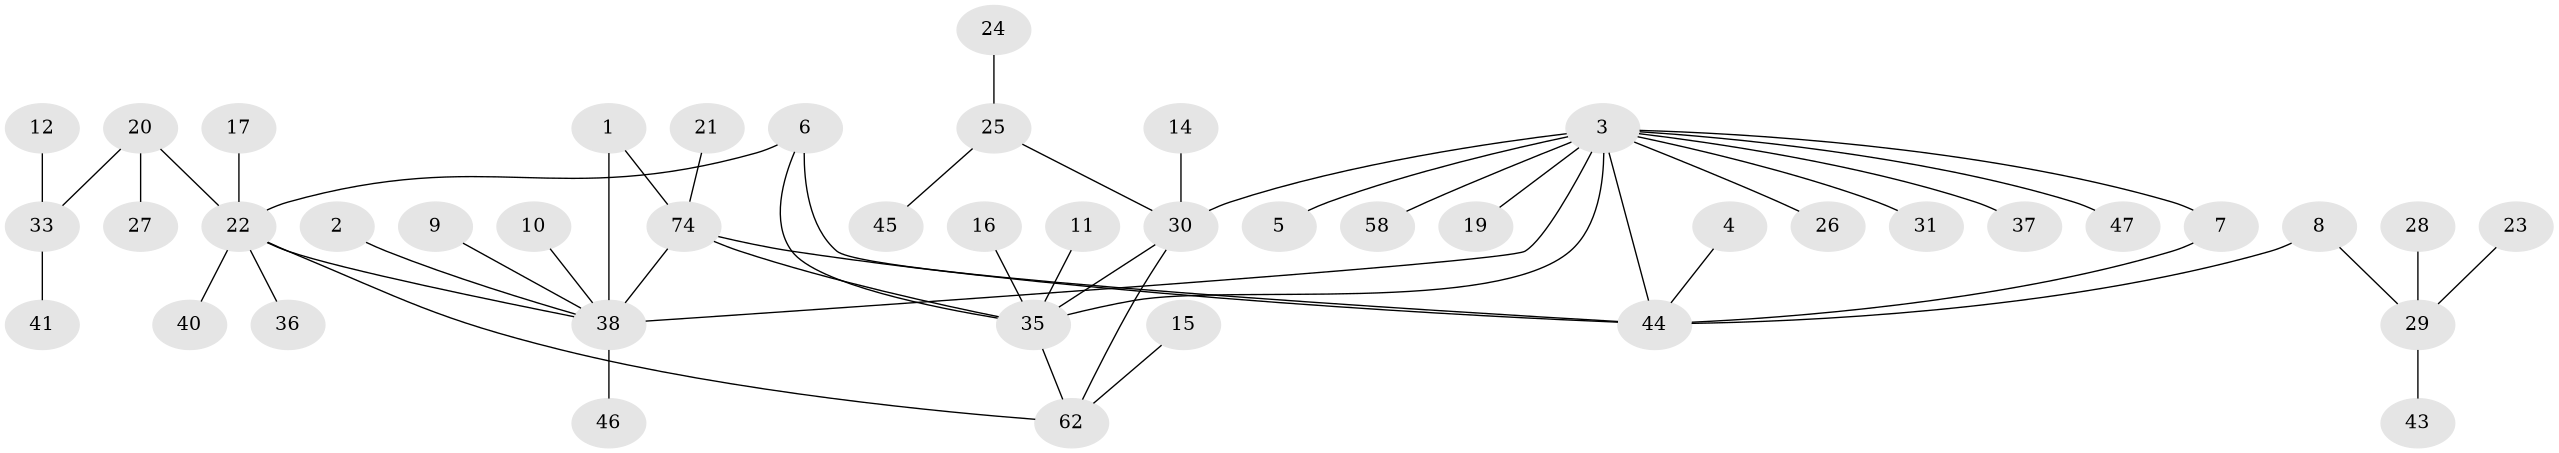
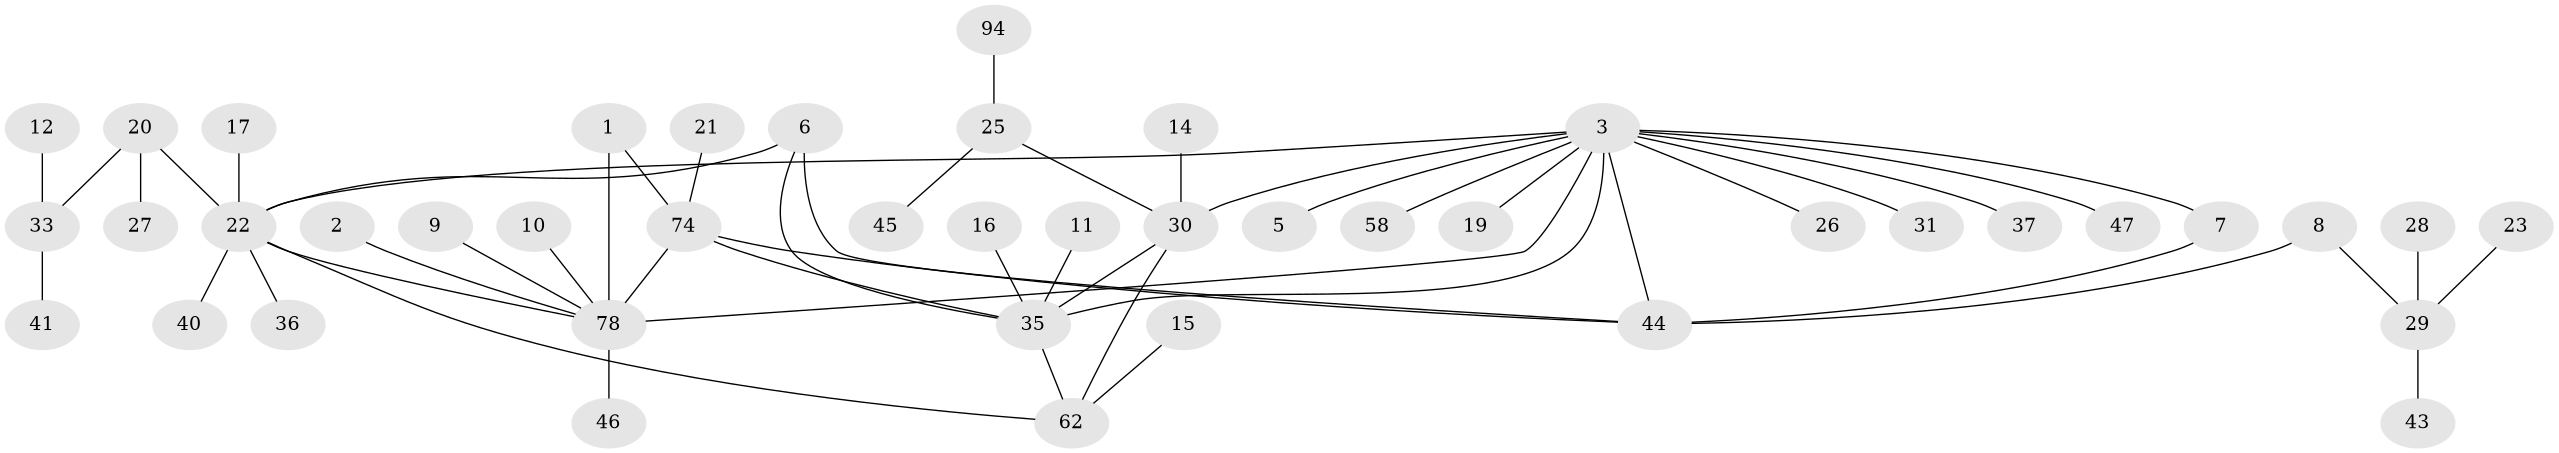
node "24": label "24" -> "94"
edge "3" -- "22": added
node "4": removed
node "38": label "38" -> "78"
